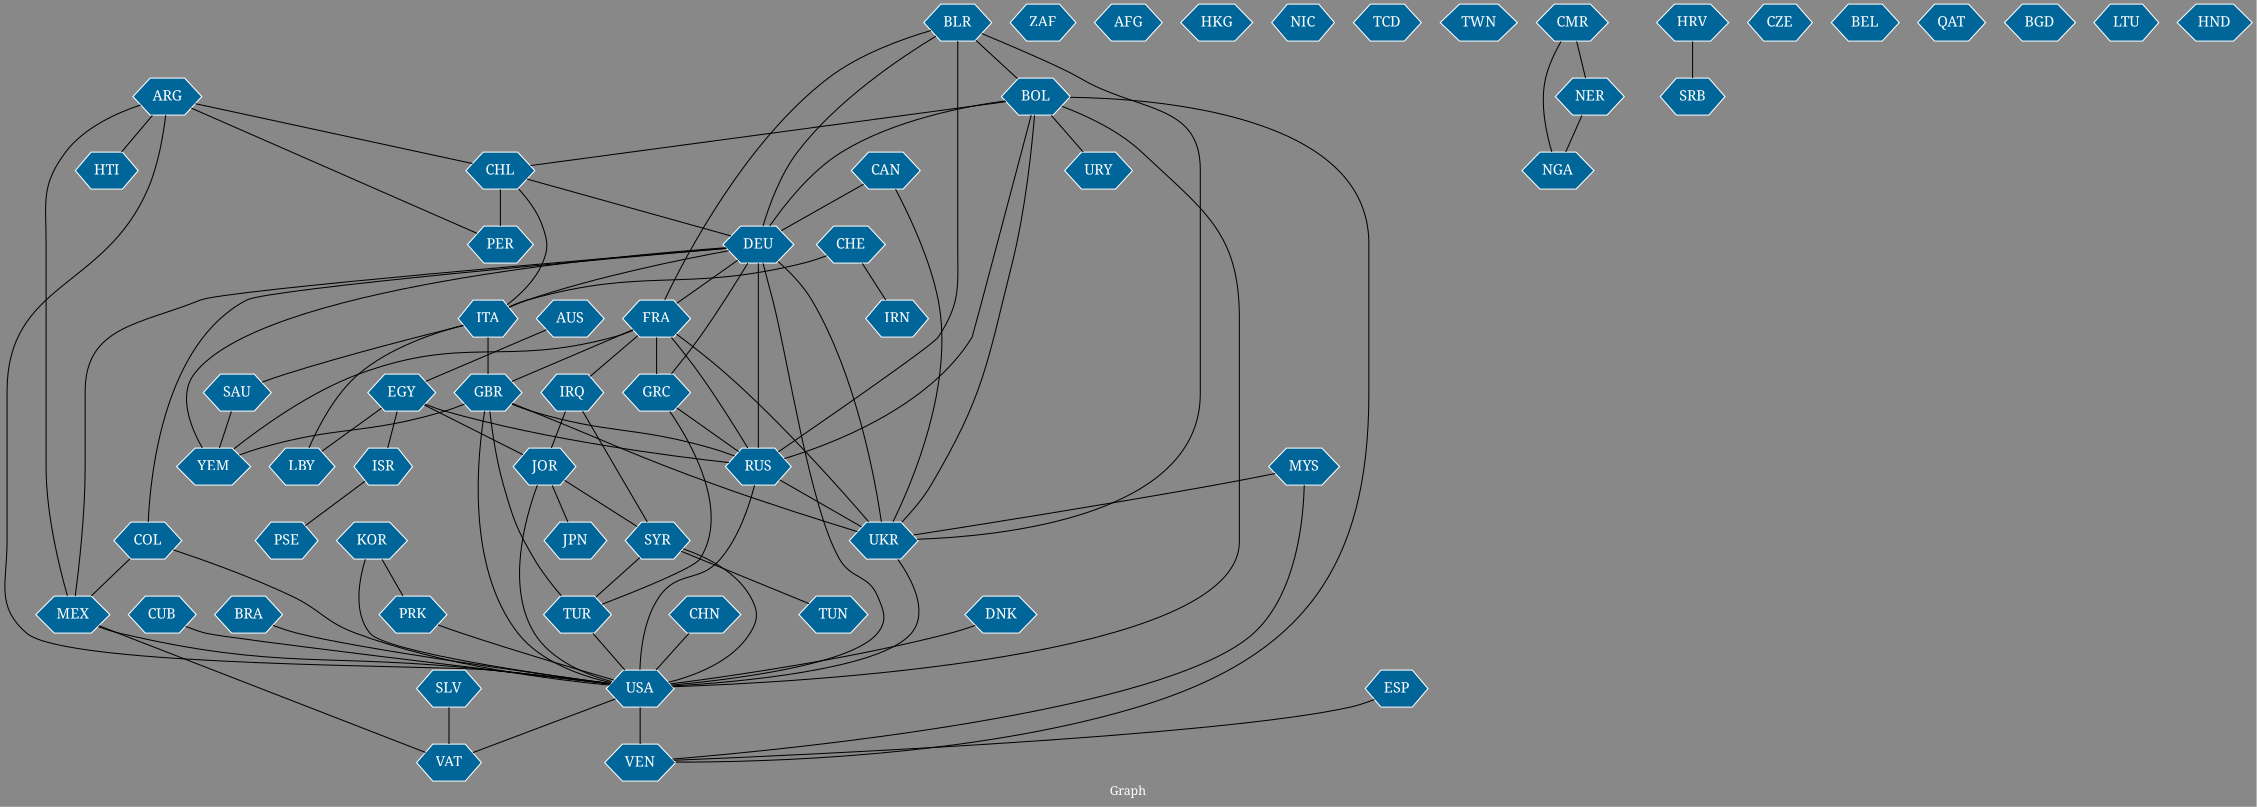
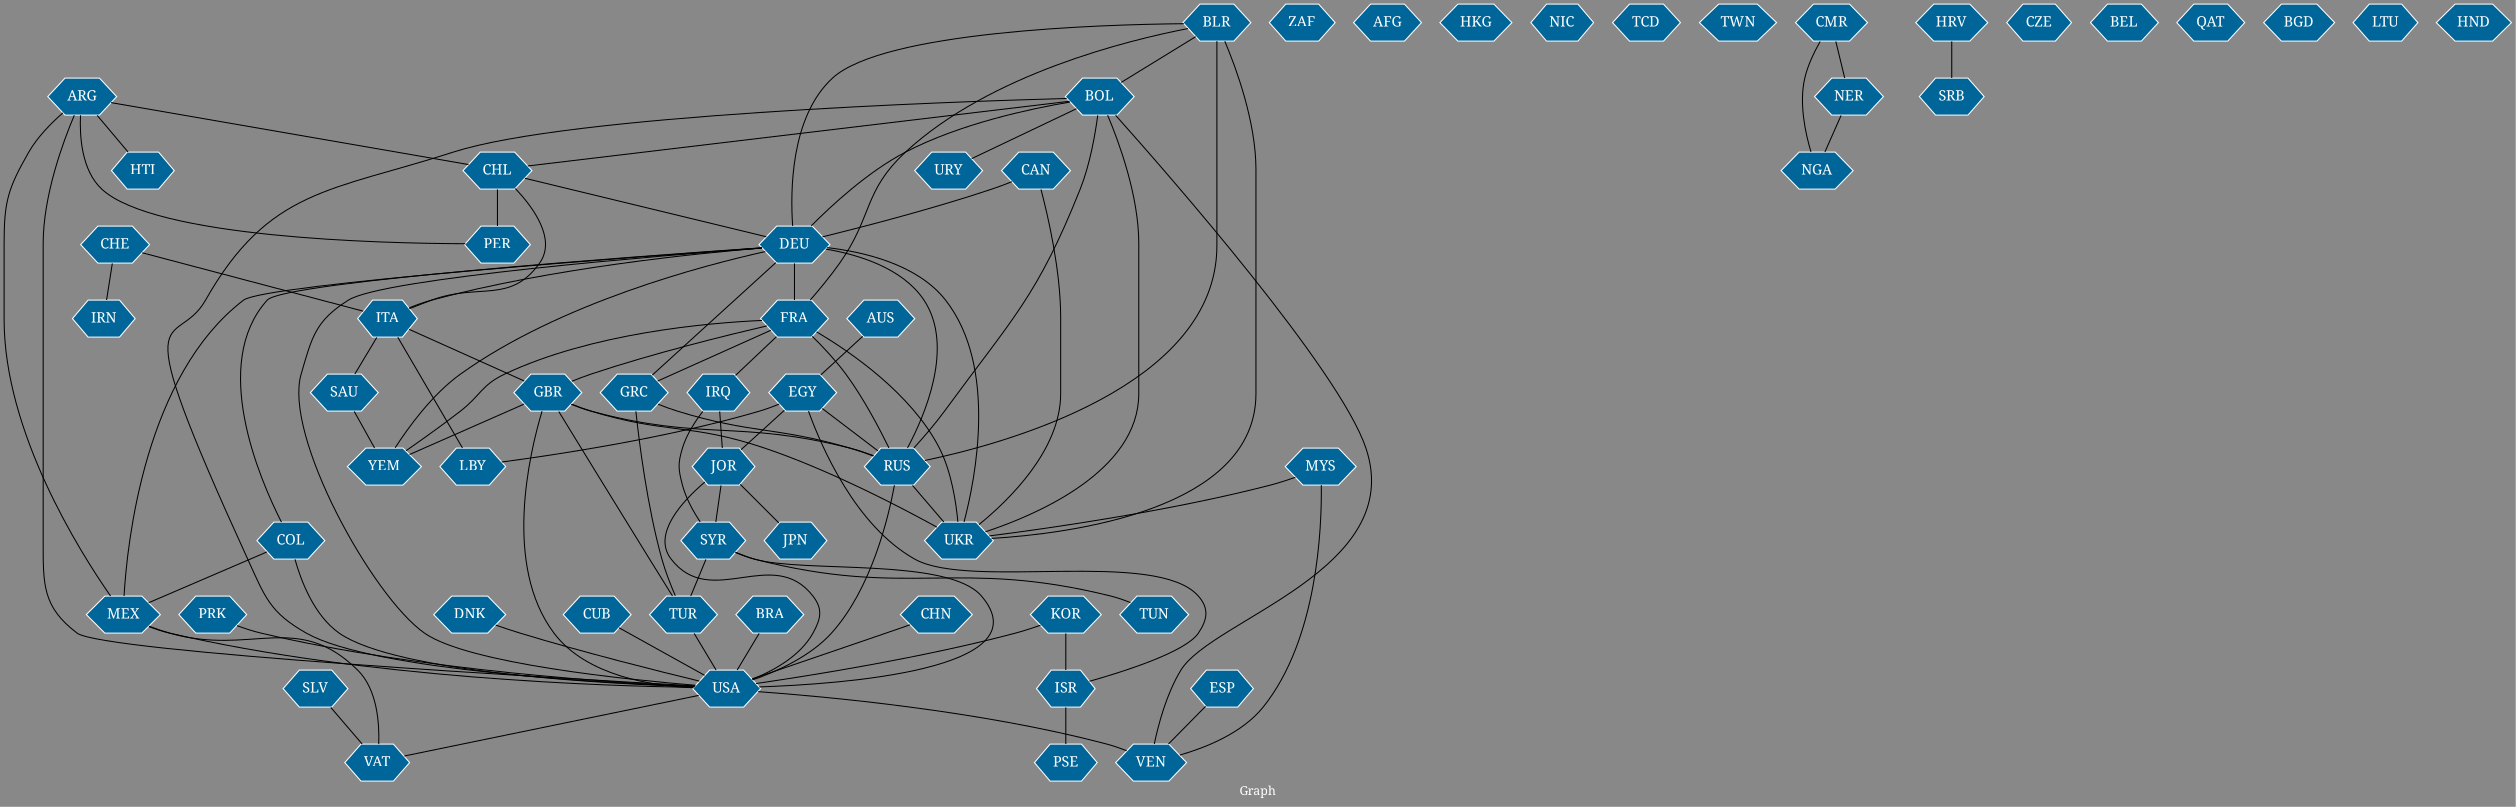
edge "KOR" -- "PRK": now "KOR" -- "ISR"
edge "UKR" -- "USA": removed
